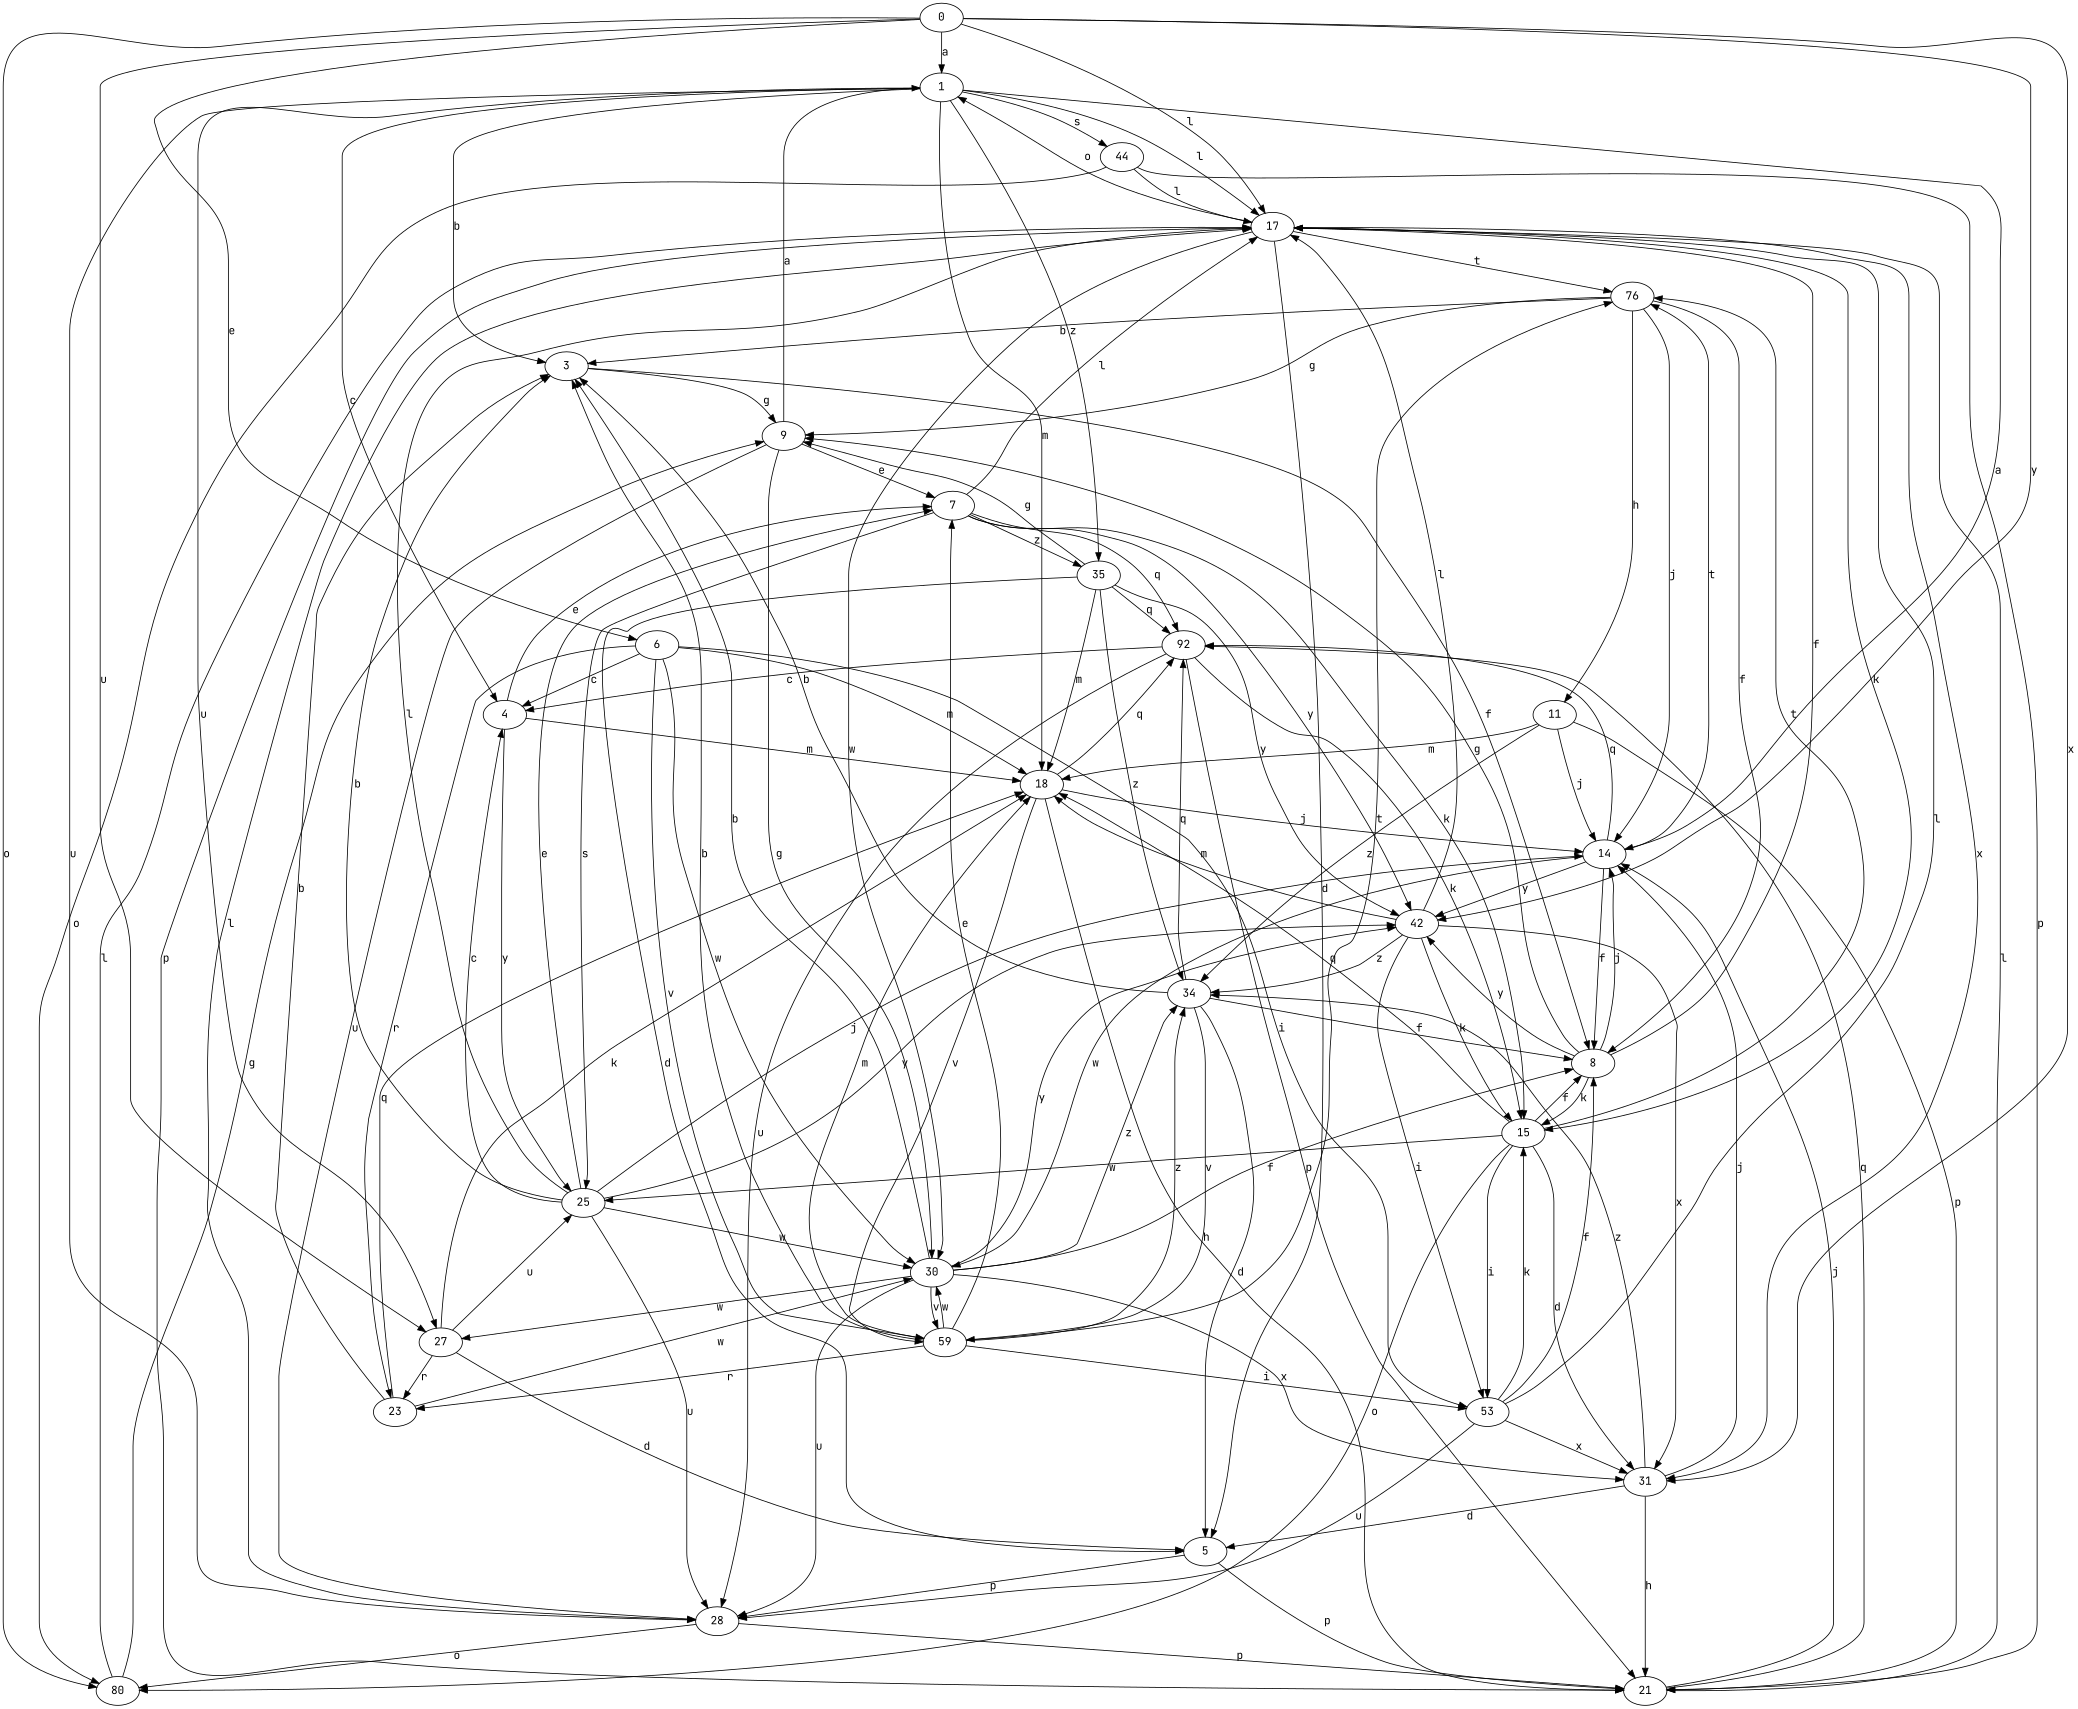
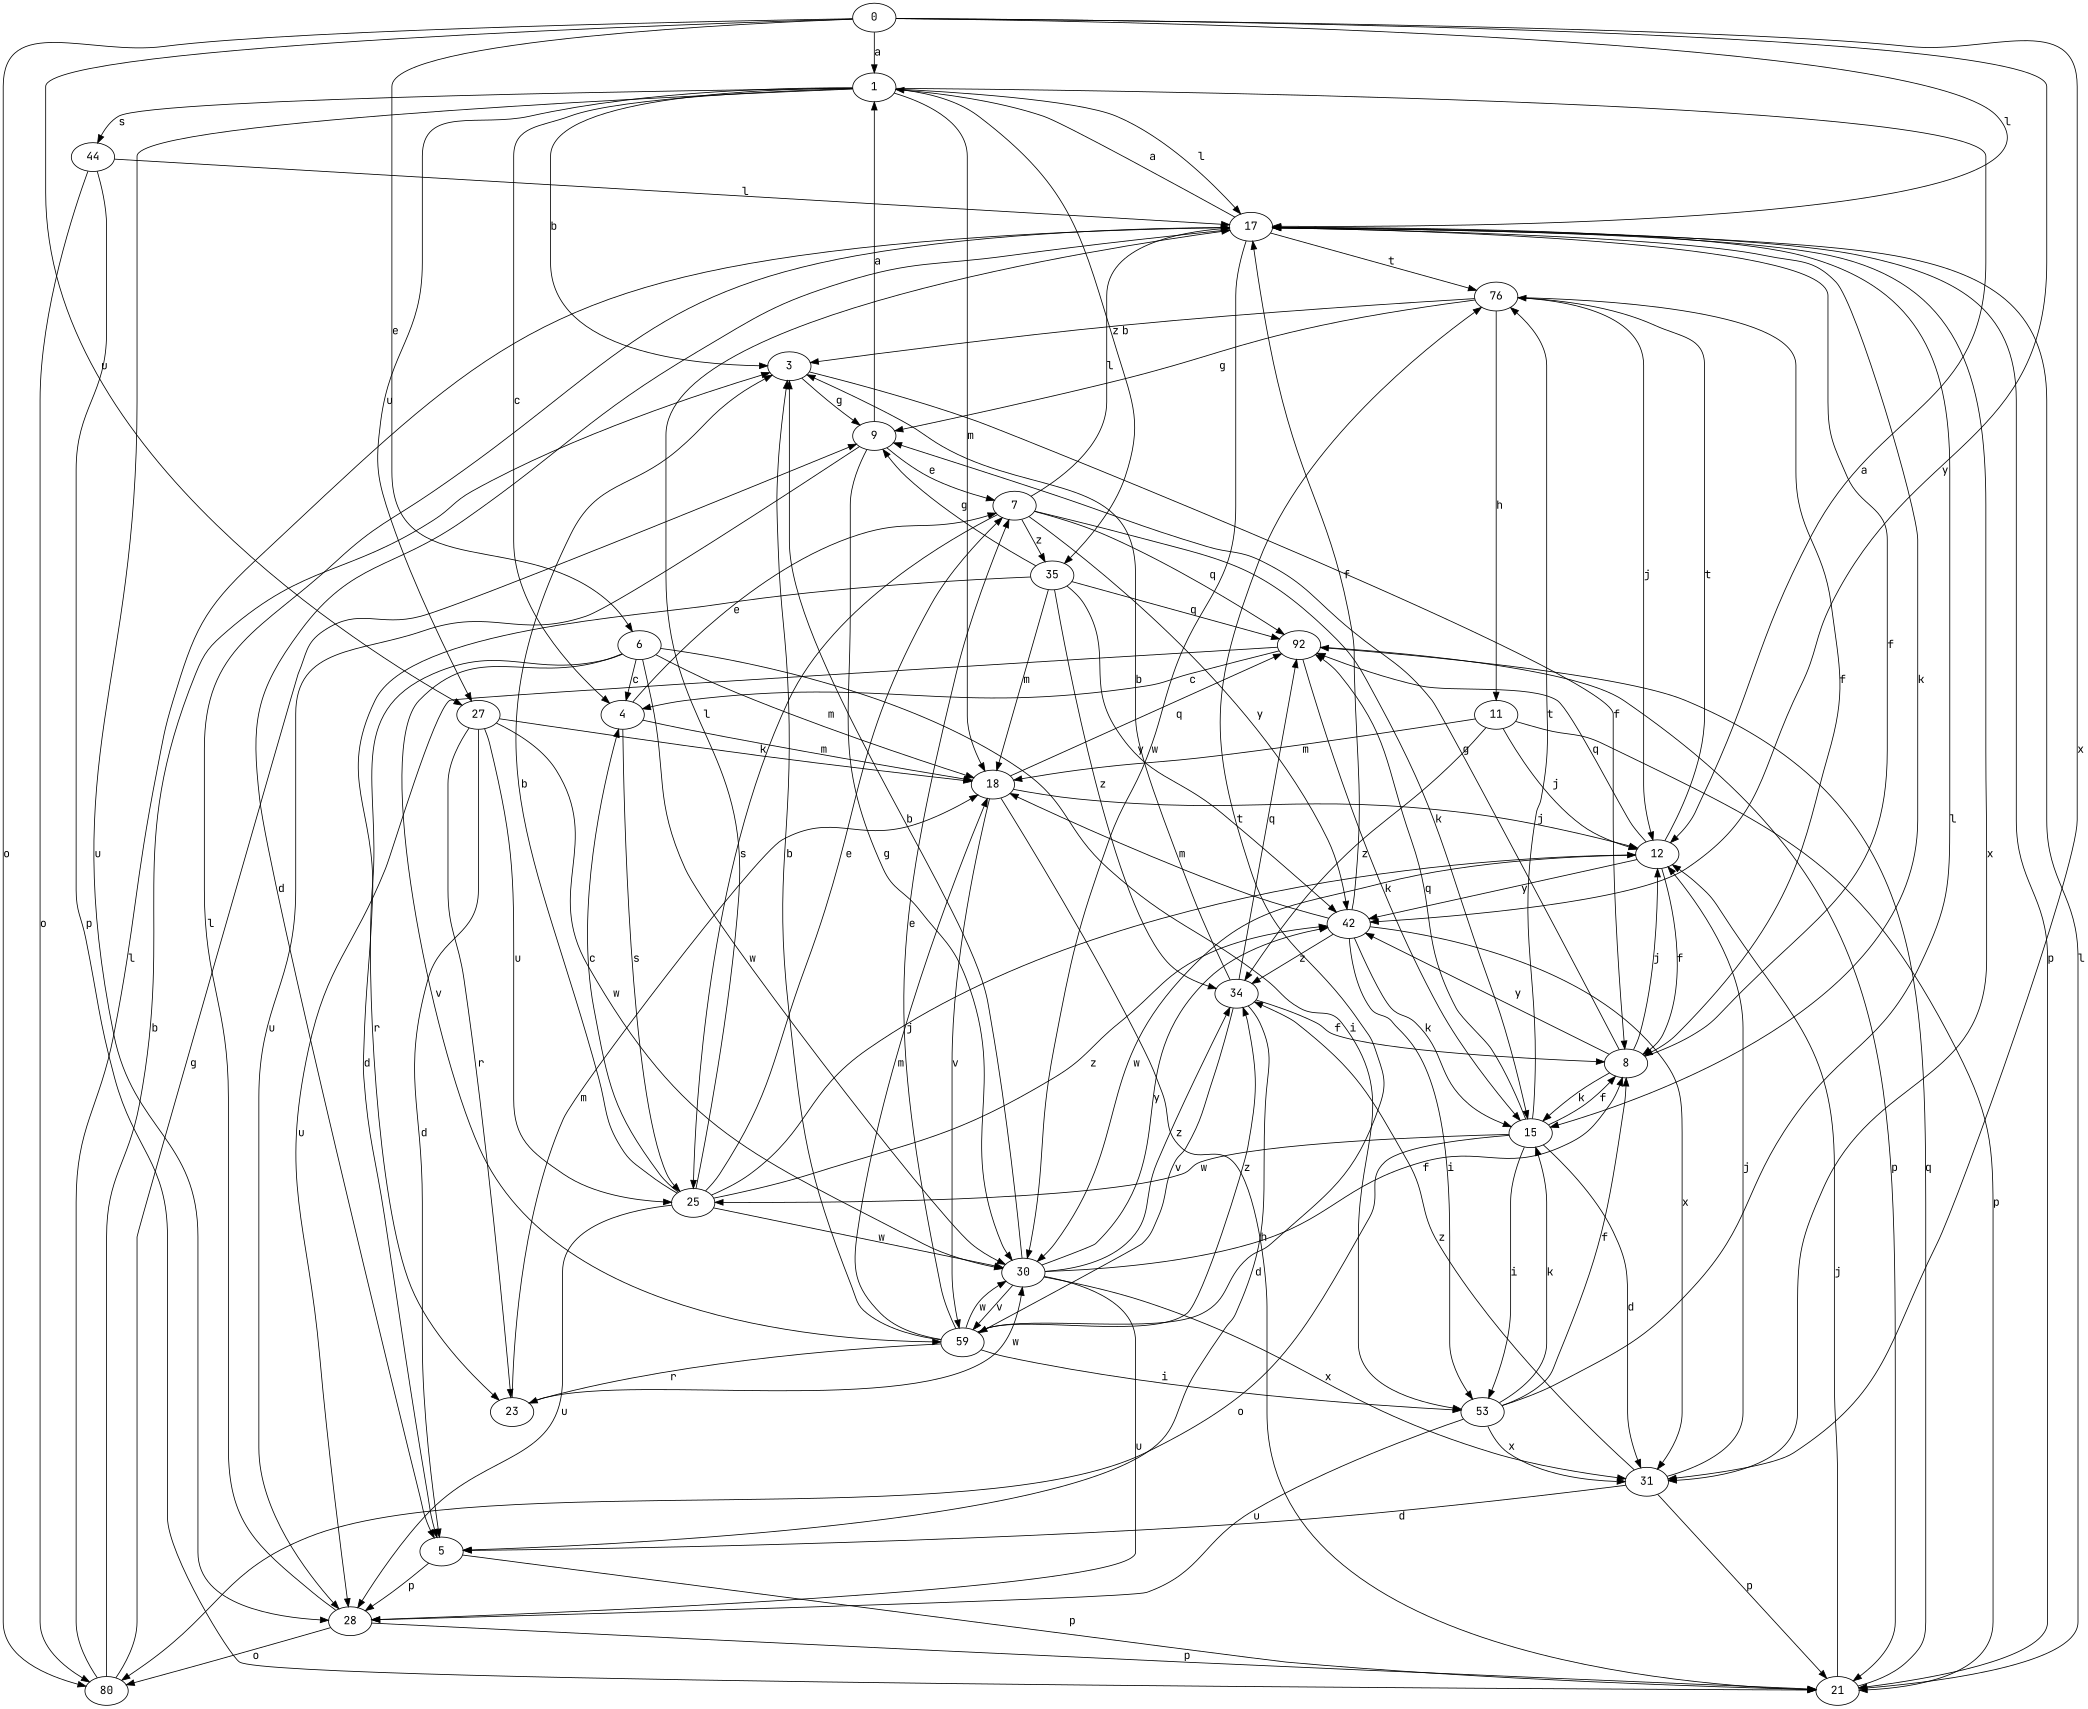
edge "17" -> "1": label "o" -> "a"
edge "42" -> "17": label "l" -> "f"
node "14": label "14" -> "12"
edge "23" -> "3": now "80" -> "3"
edge "15" -> "18": now "15" -> "92"
edge "4" -> "25": label "y" -> "s"
edge "25" -> "42": label "y" -> "z"
edge "23" -> "18": label "q" -> "m"
edge "30" -> "27": reversed
edge "31" -> "21": label "h" -> "p"
